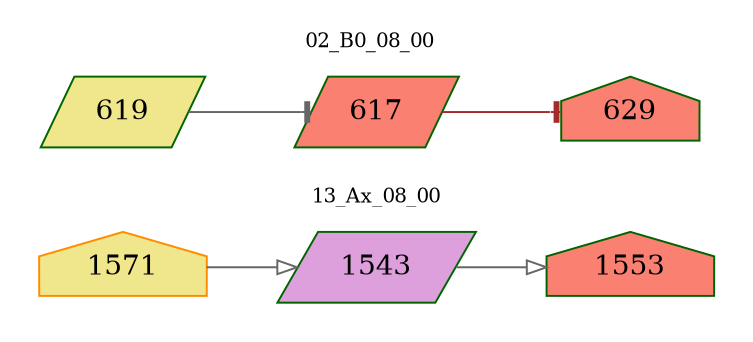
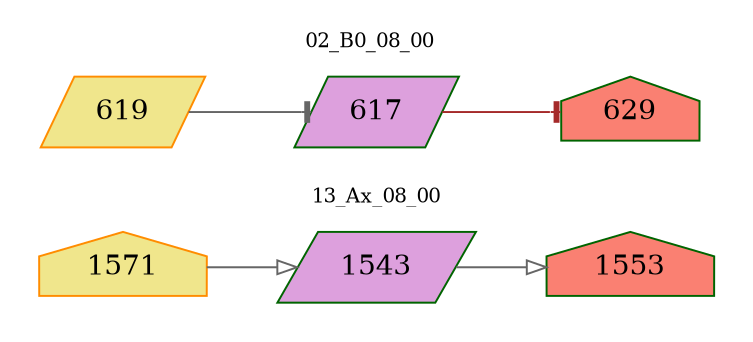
node "619": color darkgreen -> darkorange
node "617": fillcolor salmon -> plum
